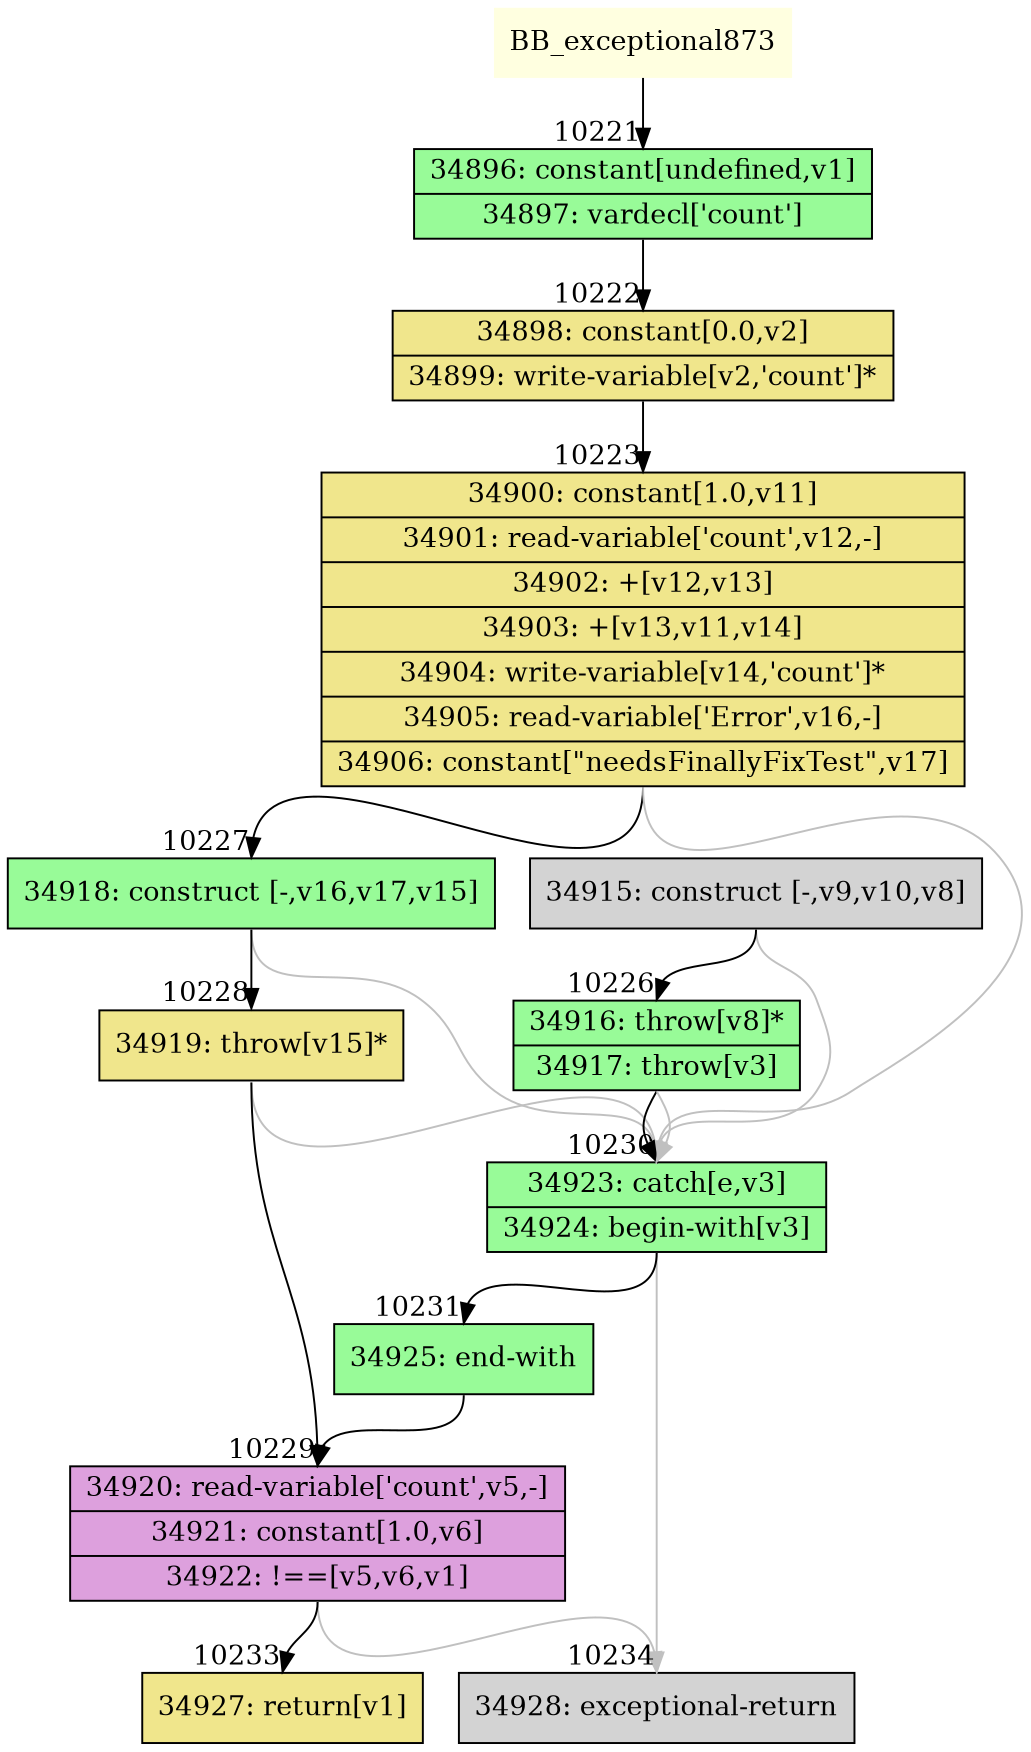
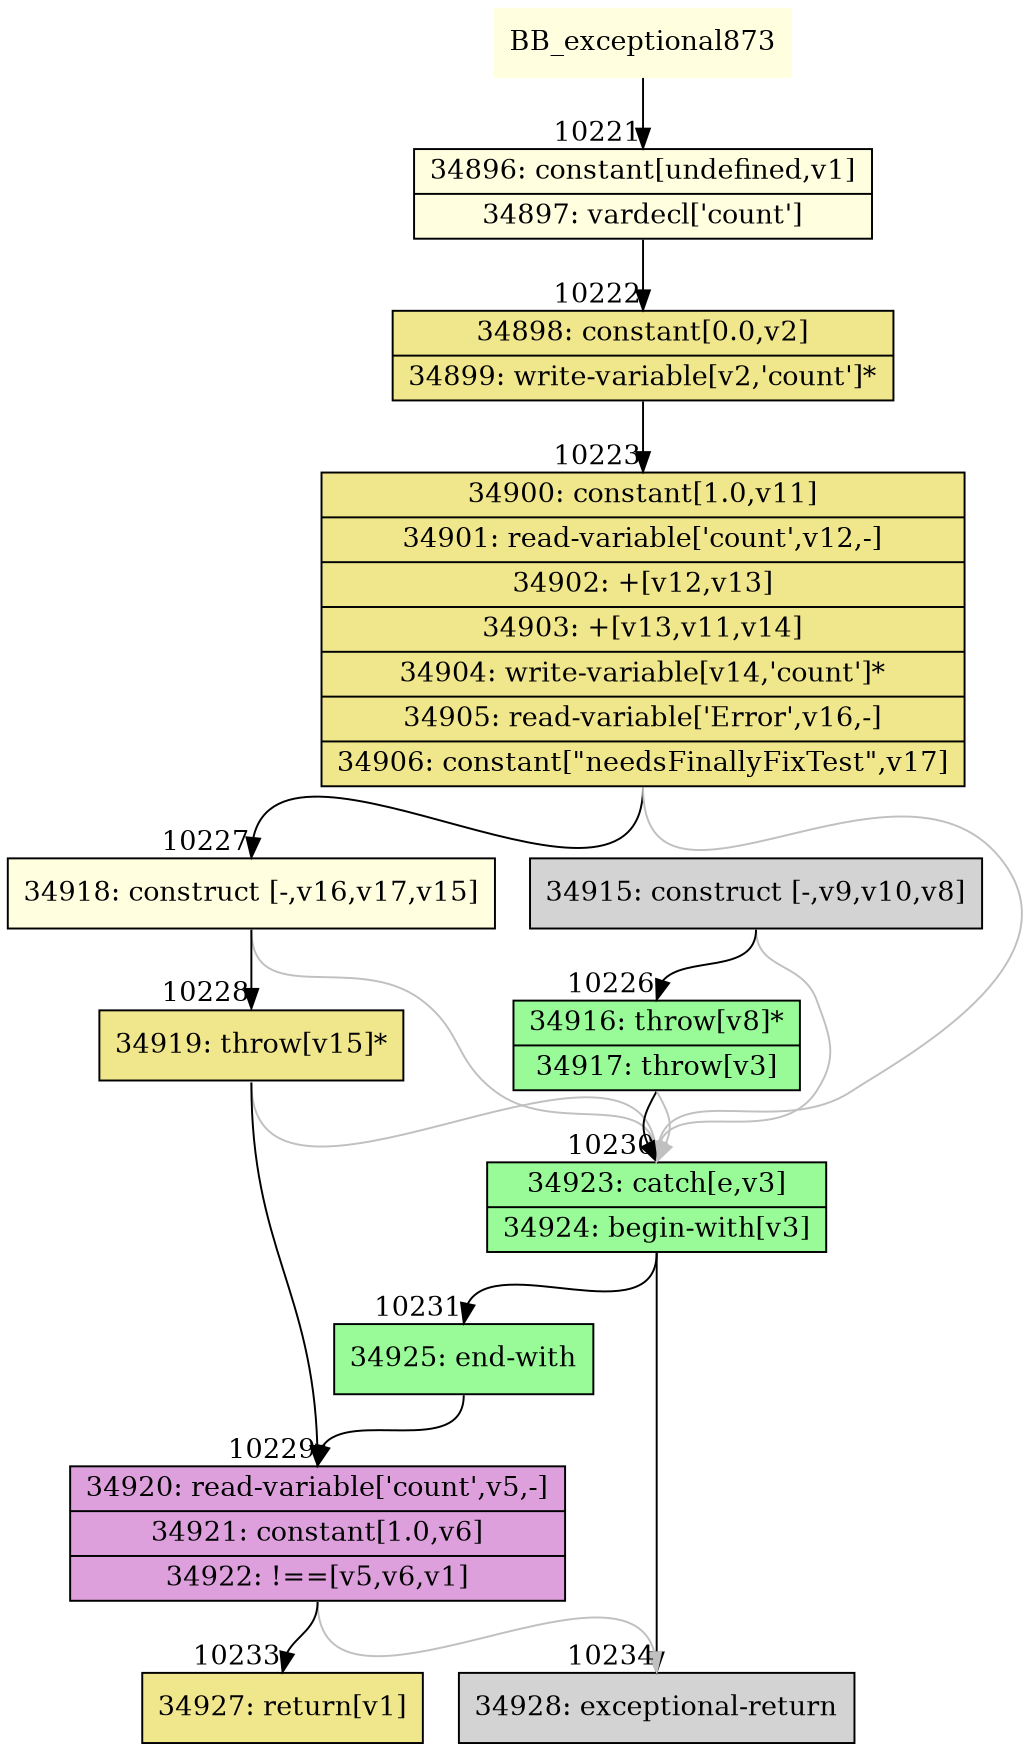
node "34896: constant[undefined,v1]": fillcolor palegreen -> lightyellow
node "34918: construct [-,v16,v17,v15]": fillcolor palegreen -> lightyellow
edge "34923: catch[e,v3]" -> "34928: exceptional-return": color gray -> black
